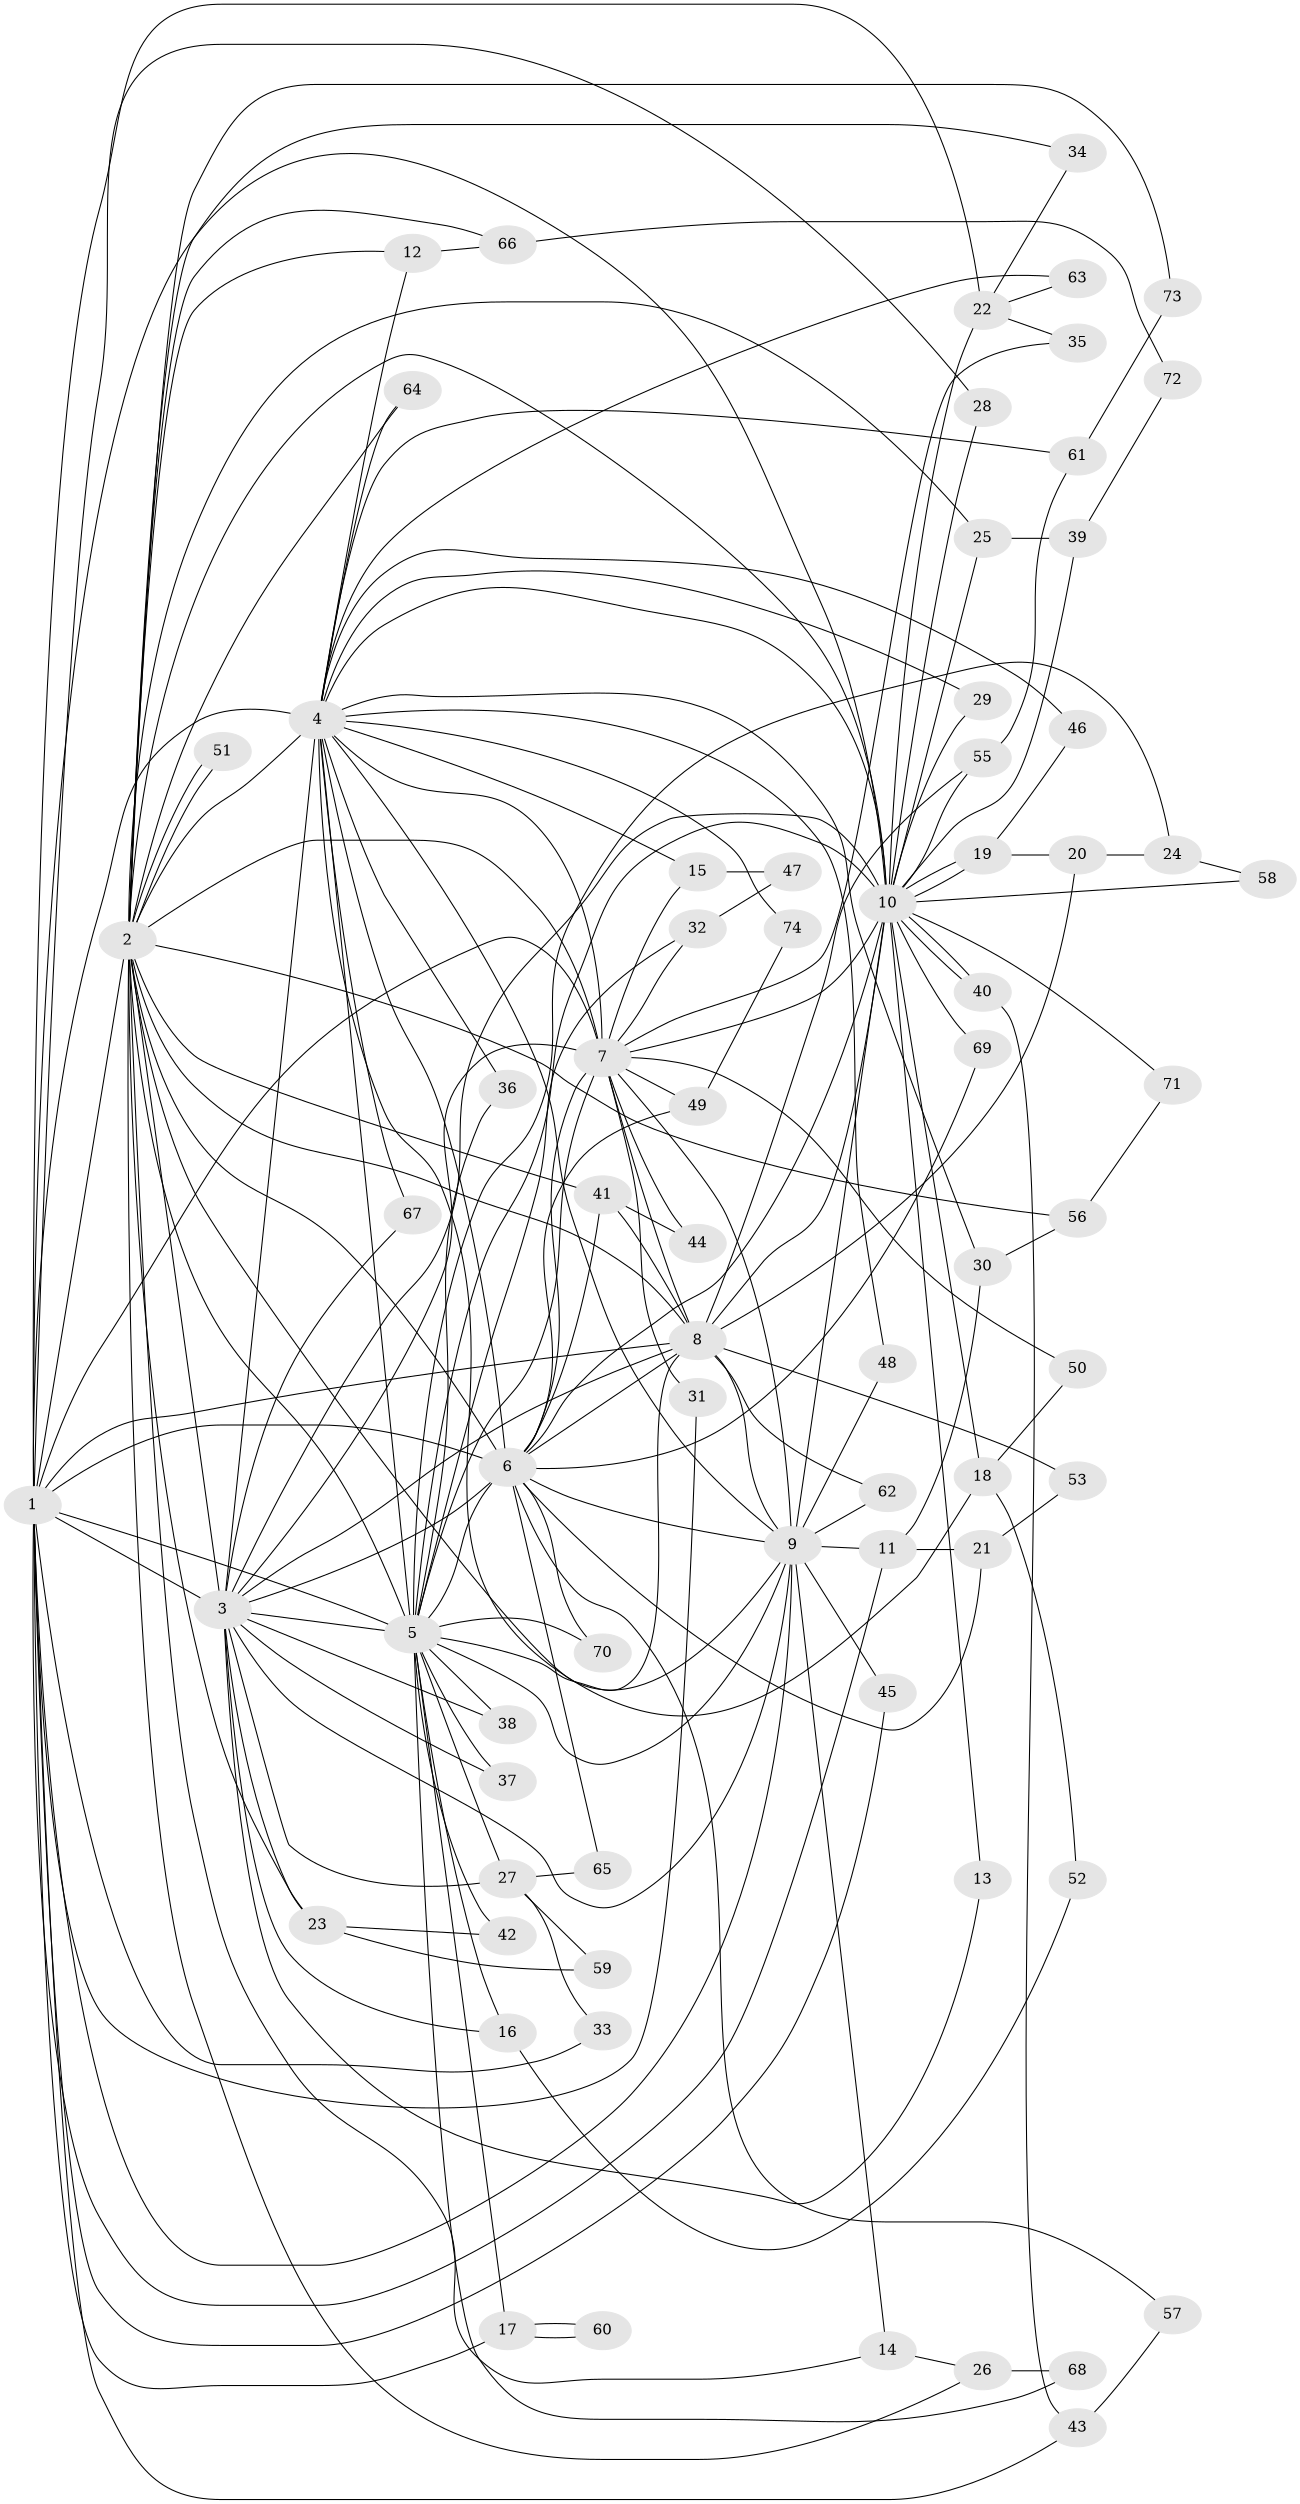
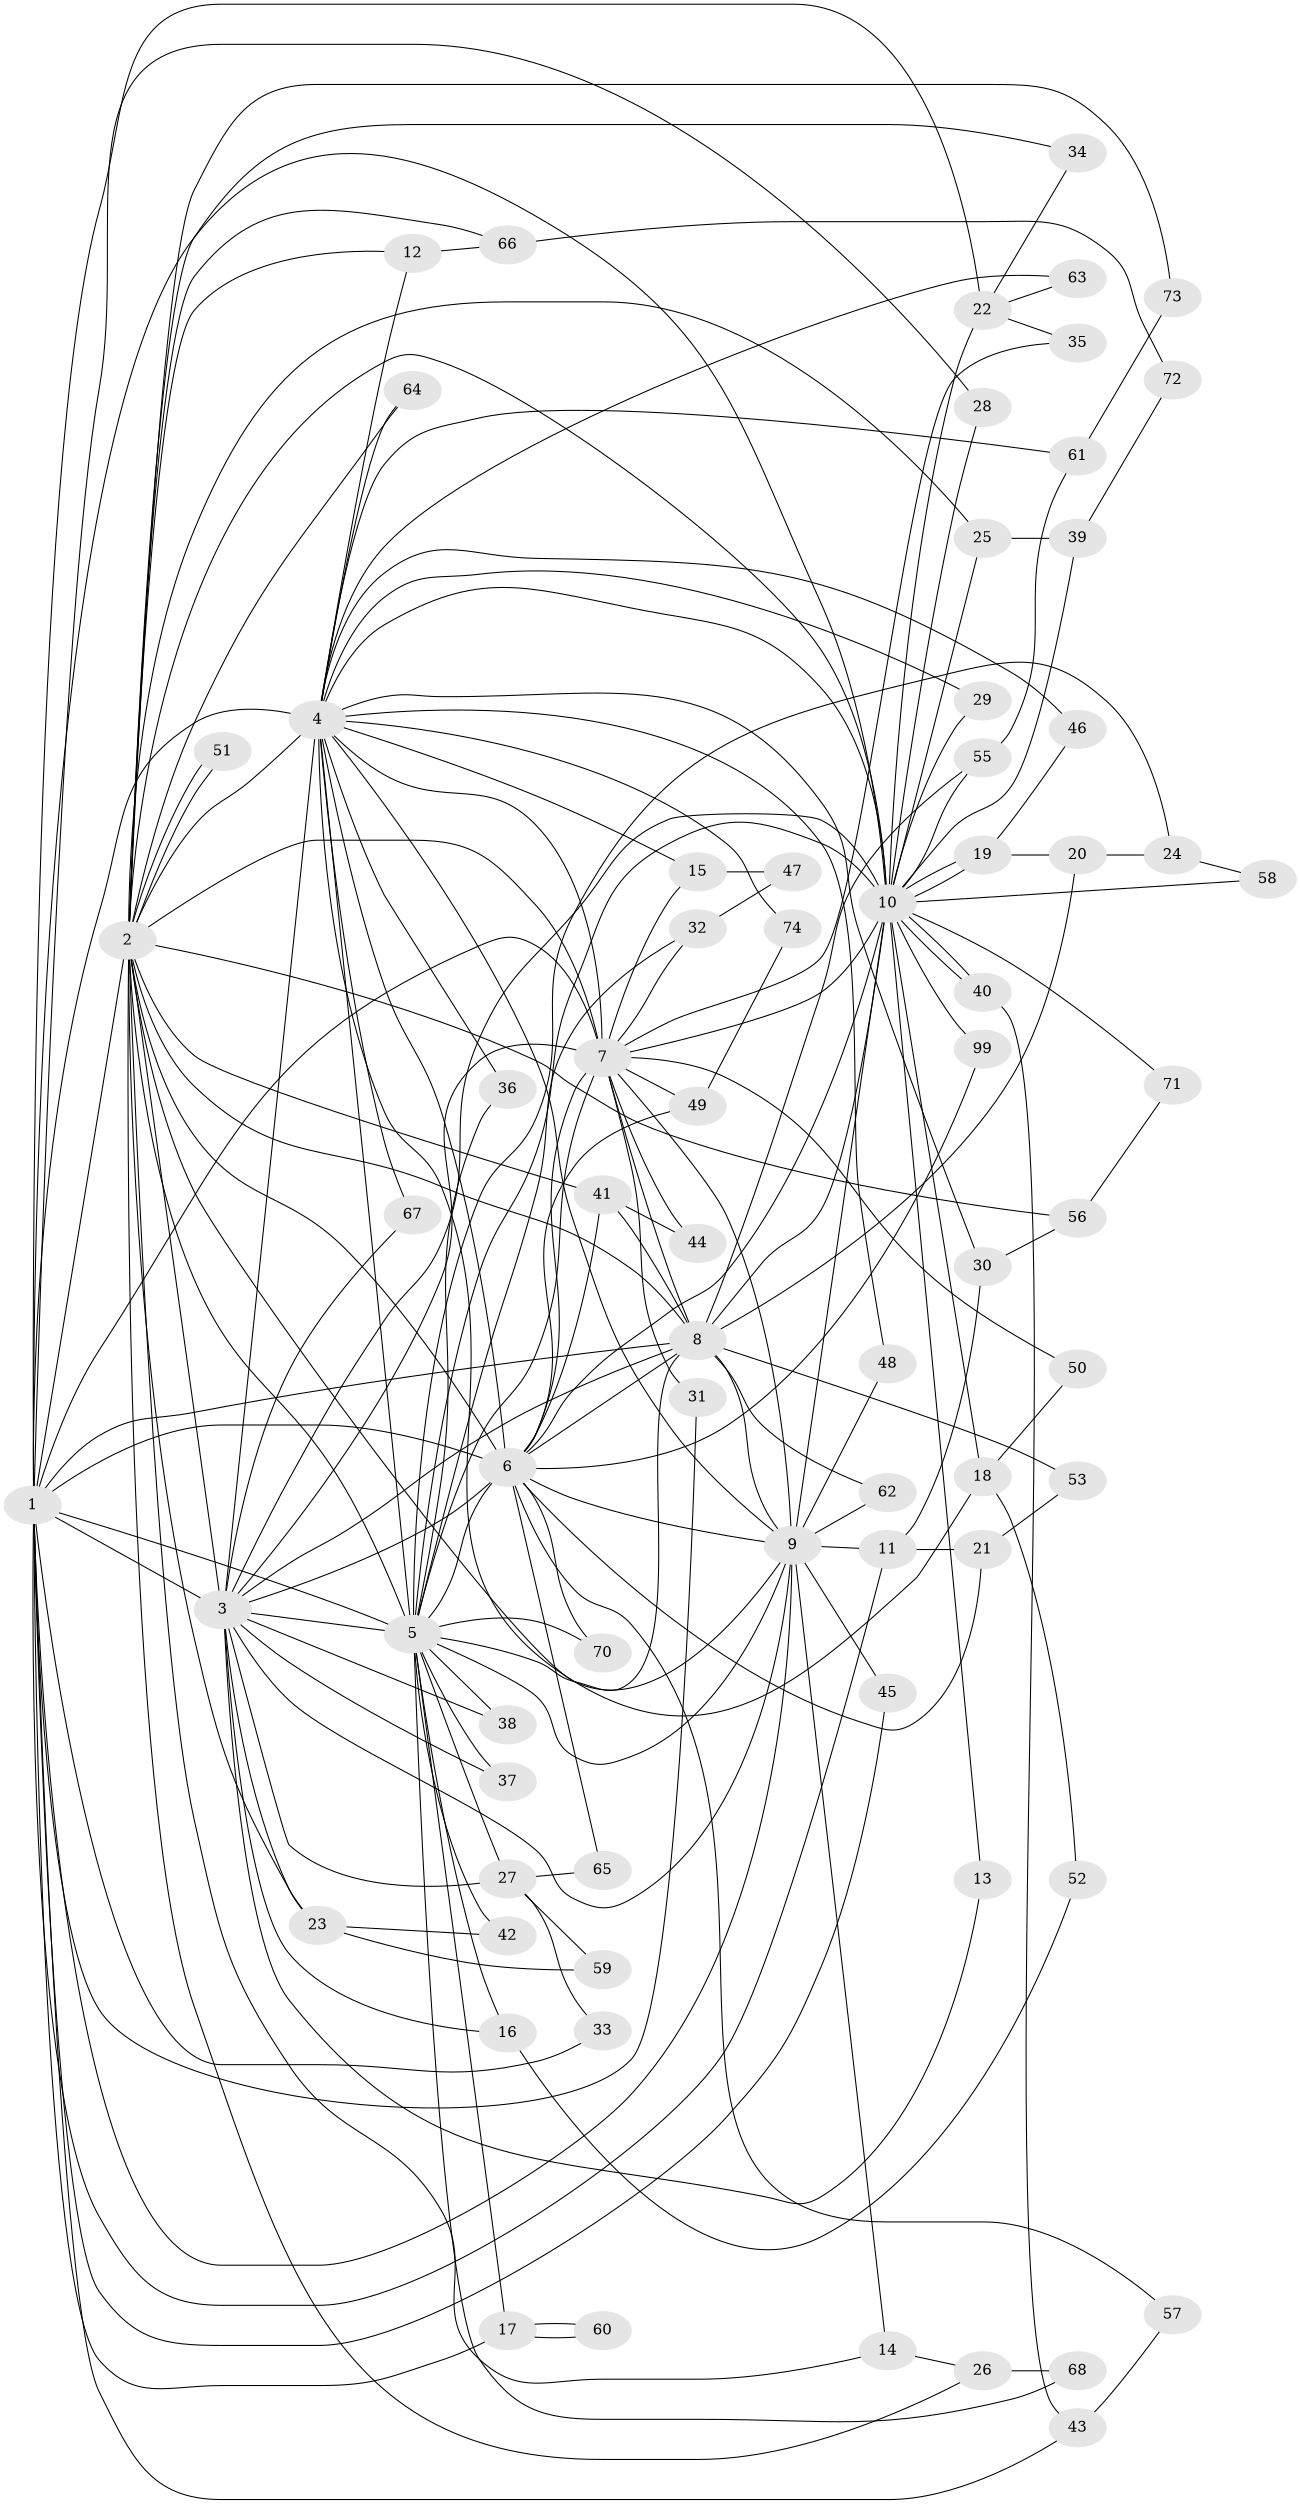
node "69": label "69" -> "99"
